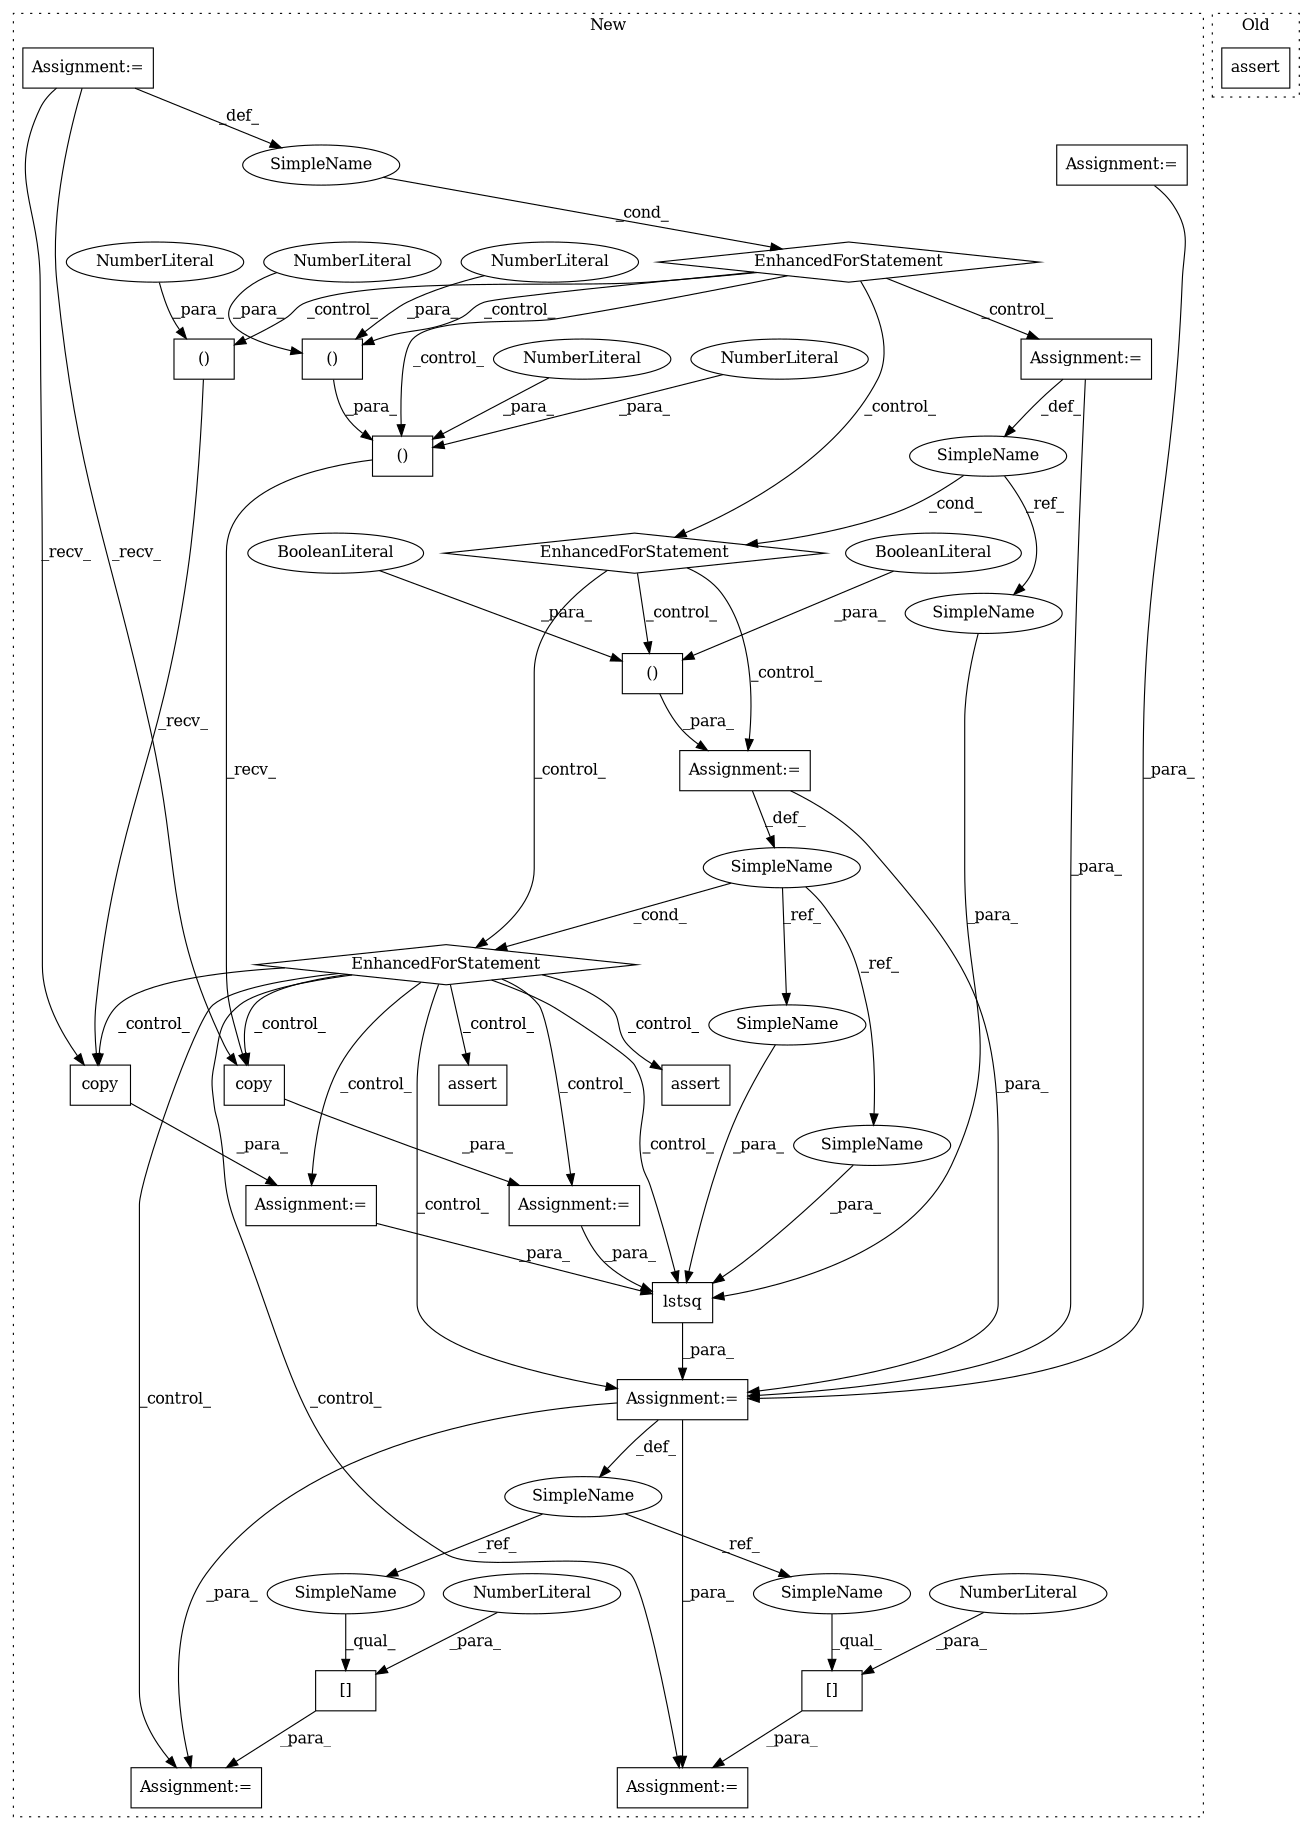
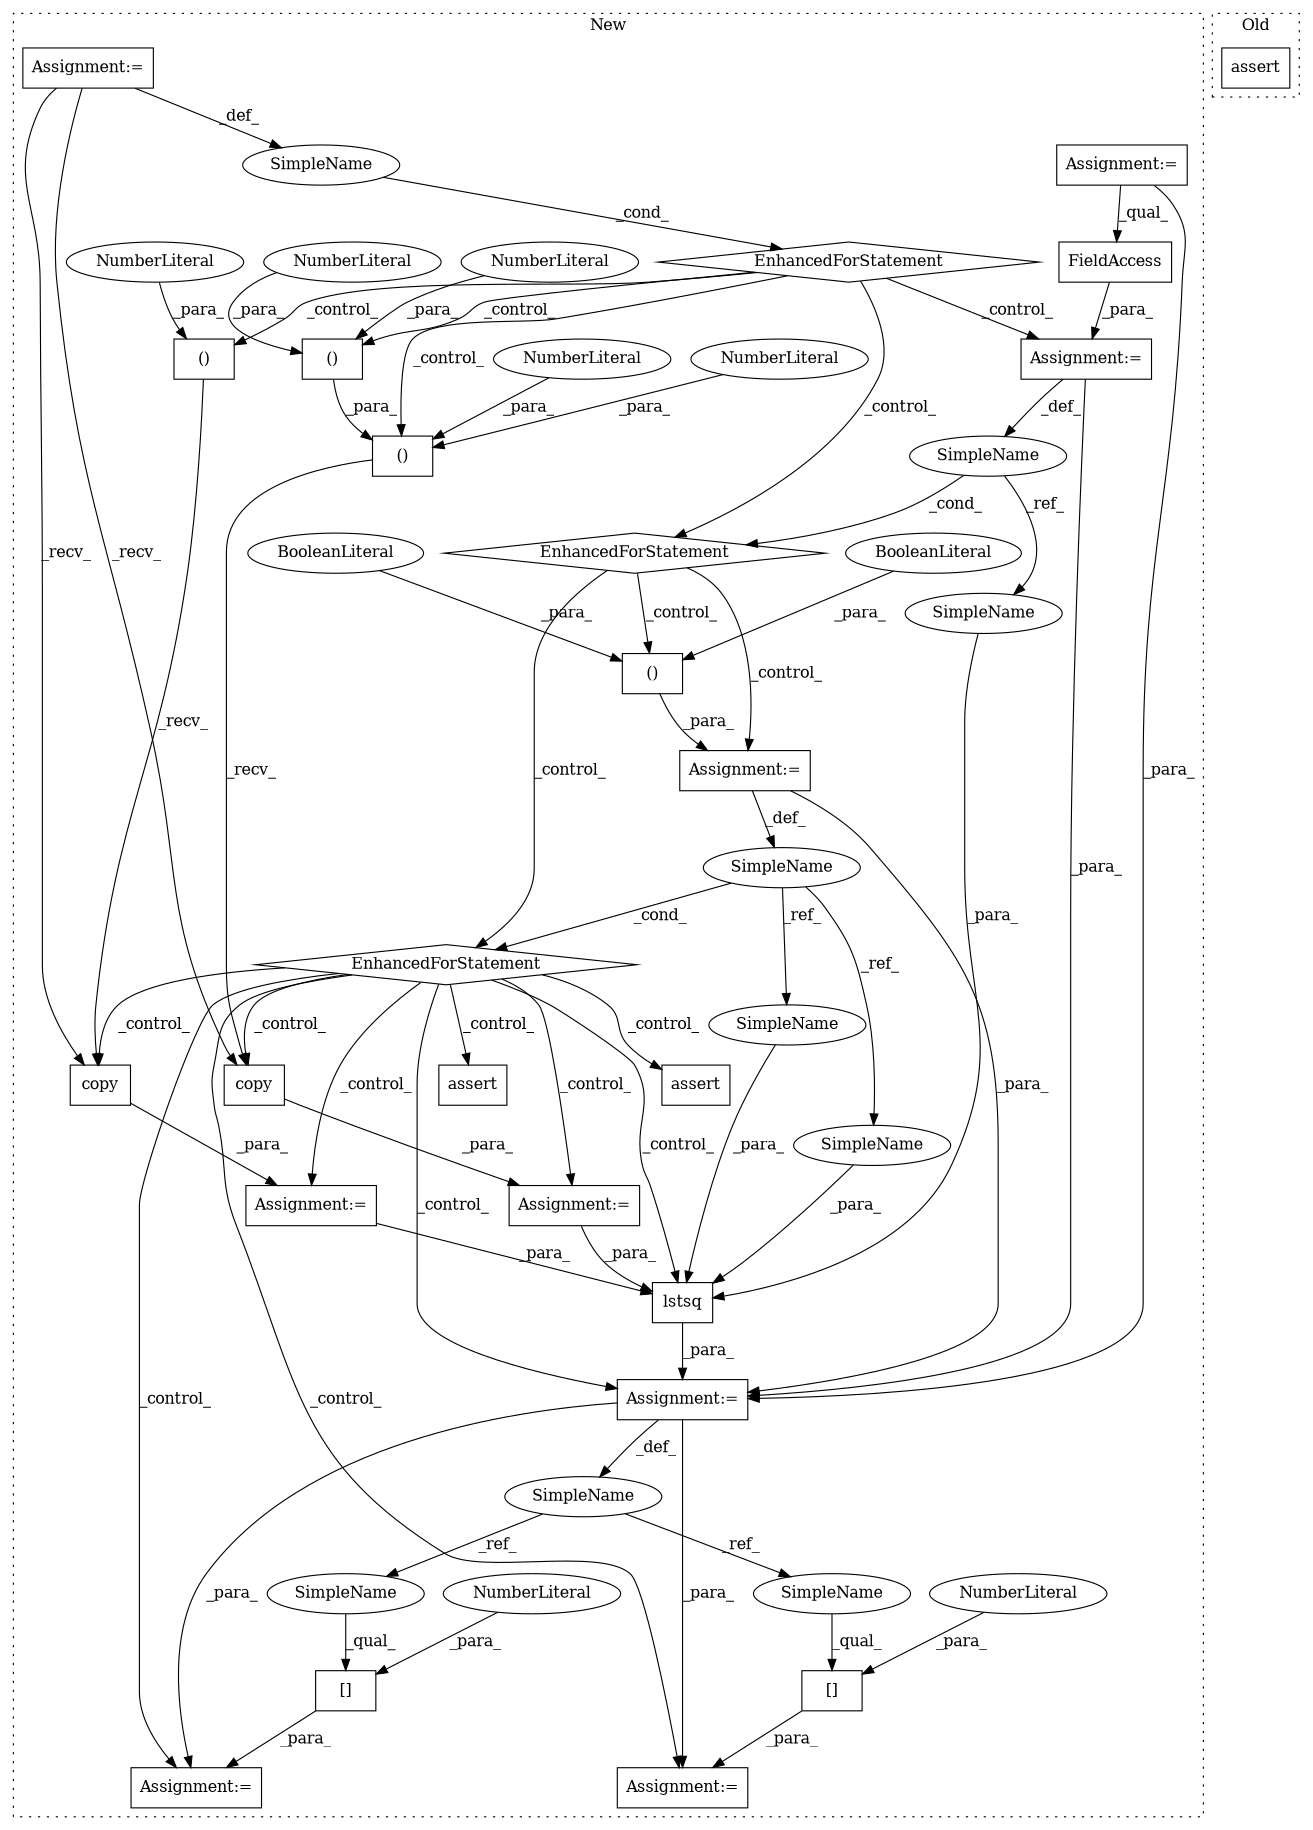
node "FieldAccess": added
